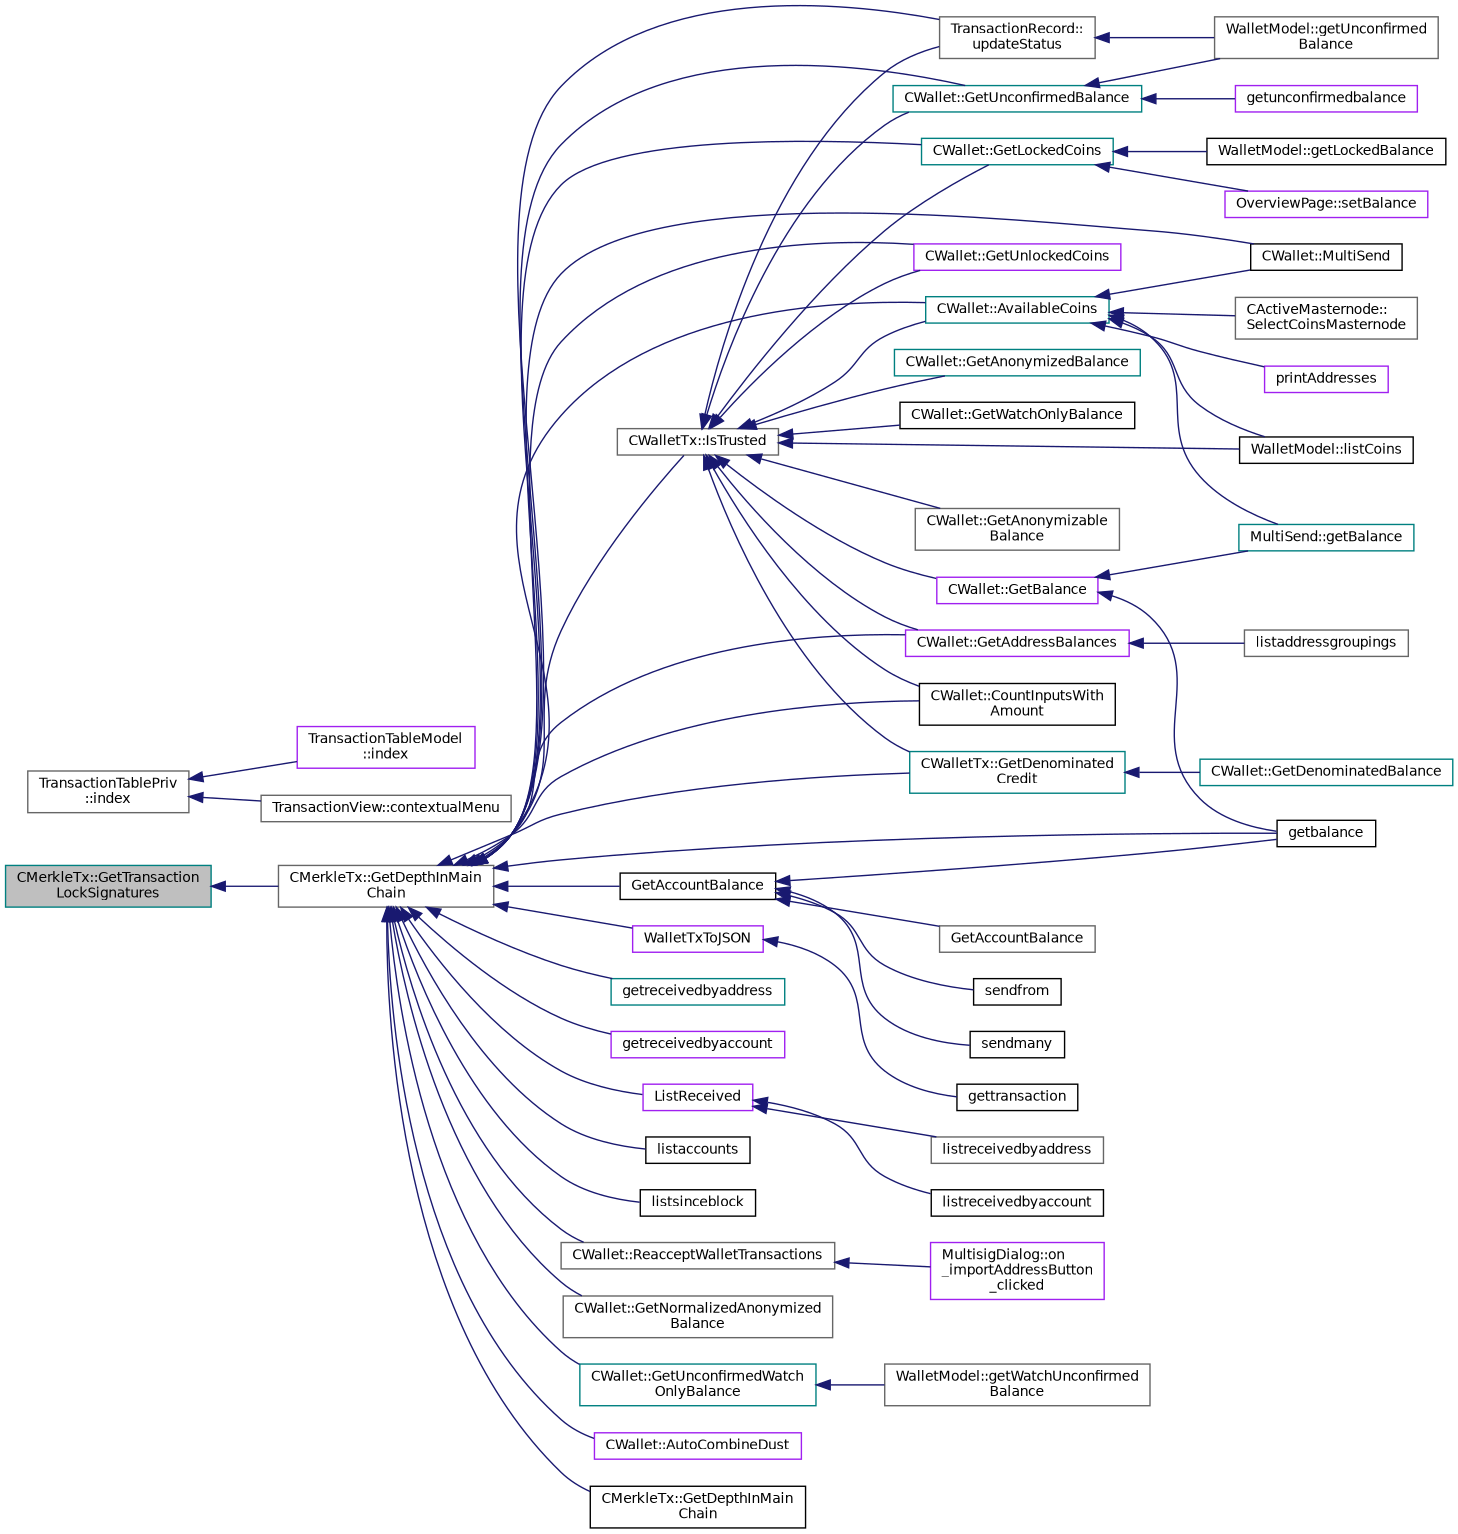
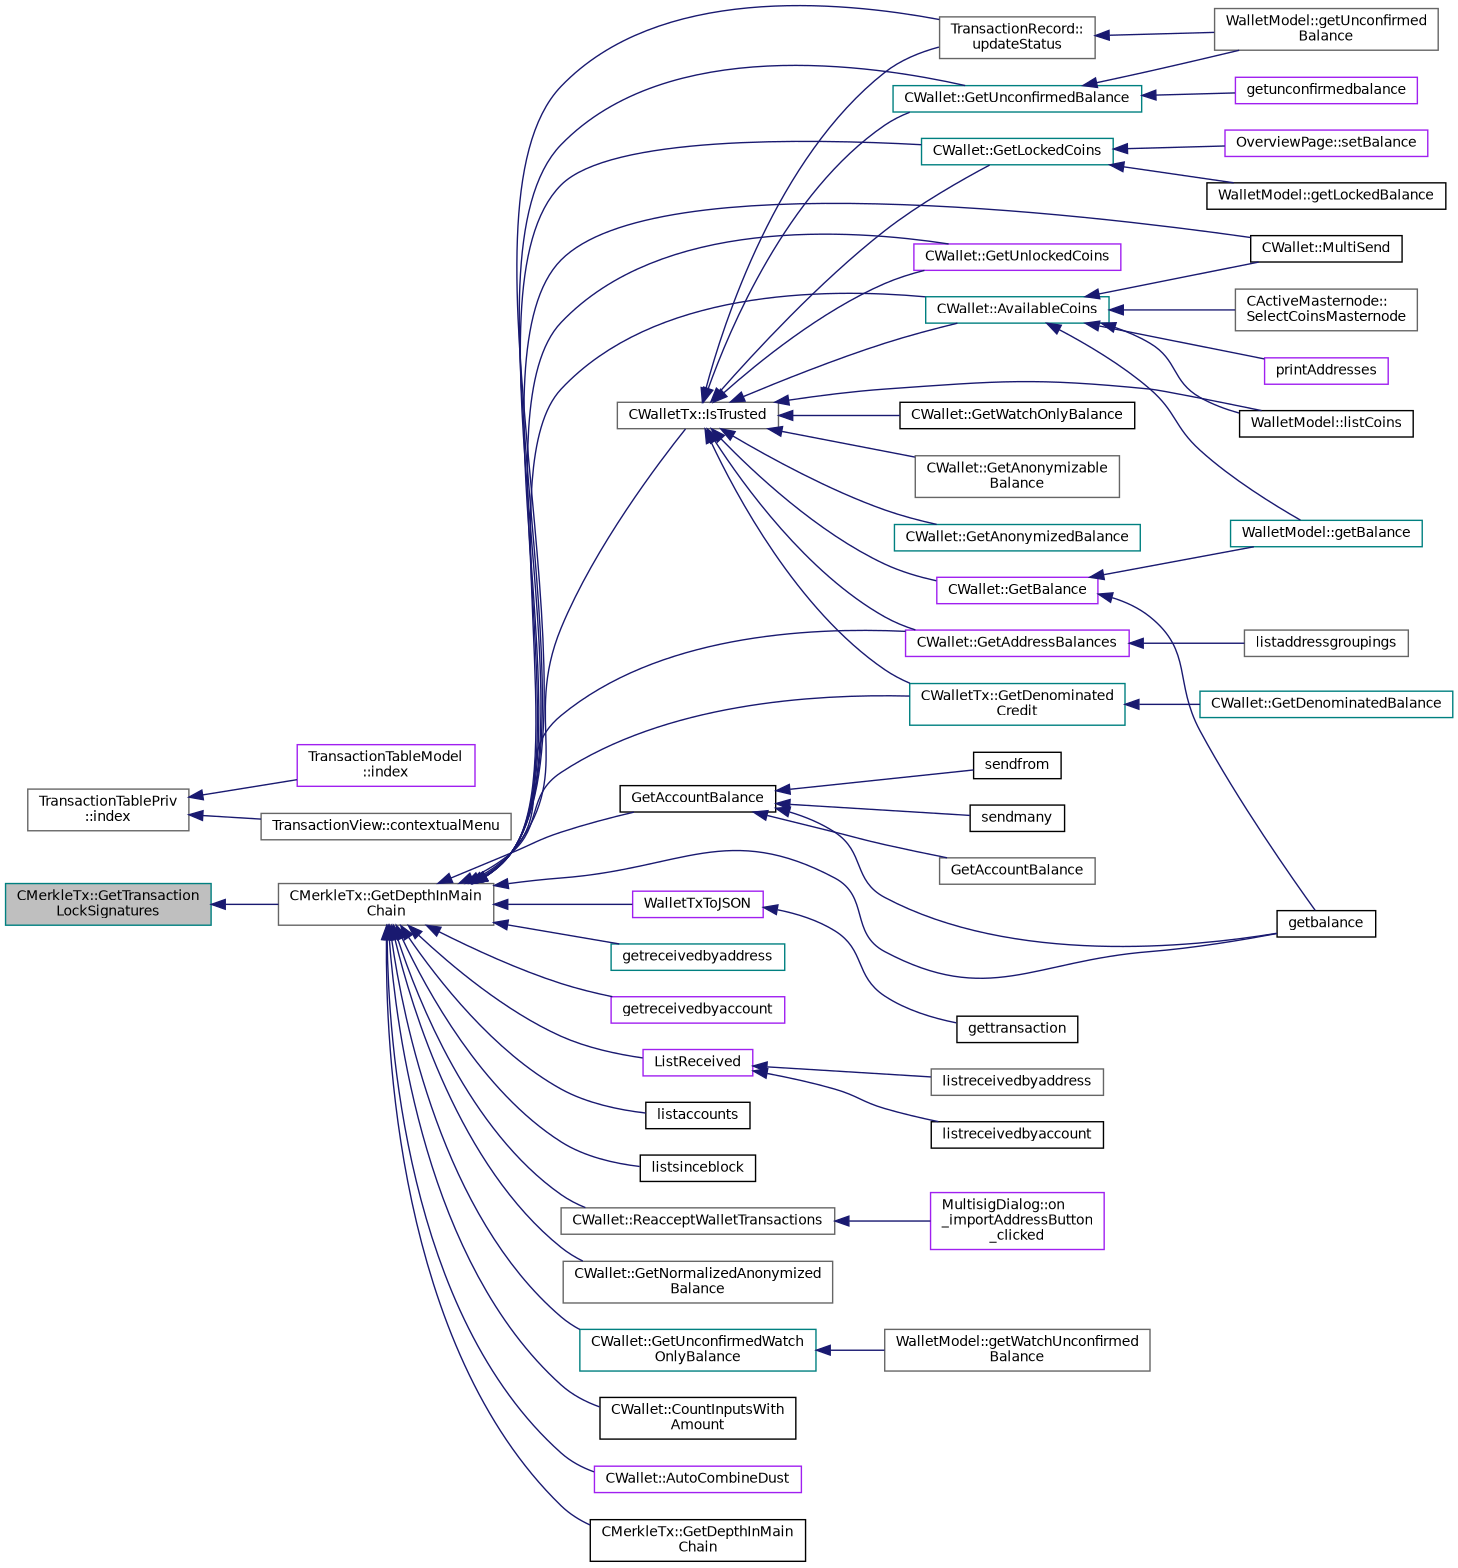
node "MultiSend::getBalance": label "MultiSend::getBalance" -> "WalletModel::getBalance"
edge "CWallet::CountInputsWith Amount" -> "CWalletTx::IsTrusted": removed
